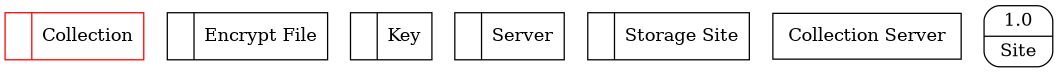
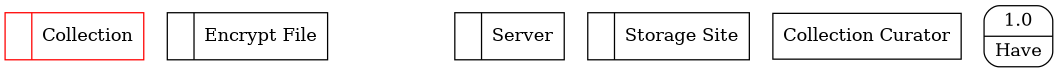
node "Key": removed
node "Collection Server": label "Collection Server" -> "Collection Curator"
node "1.0": text "Site" -> "Have"
